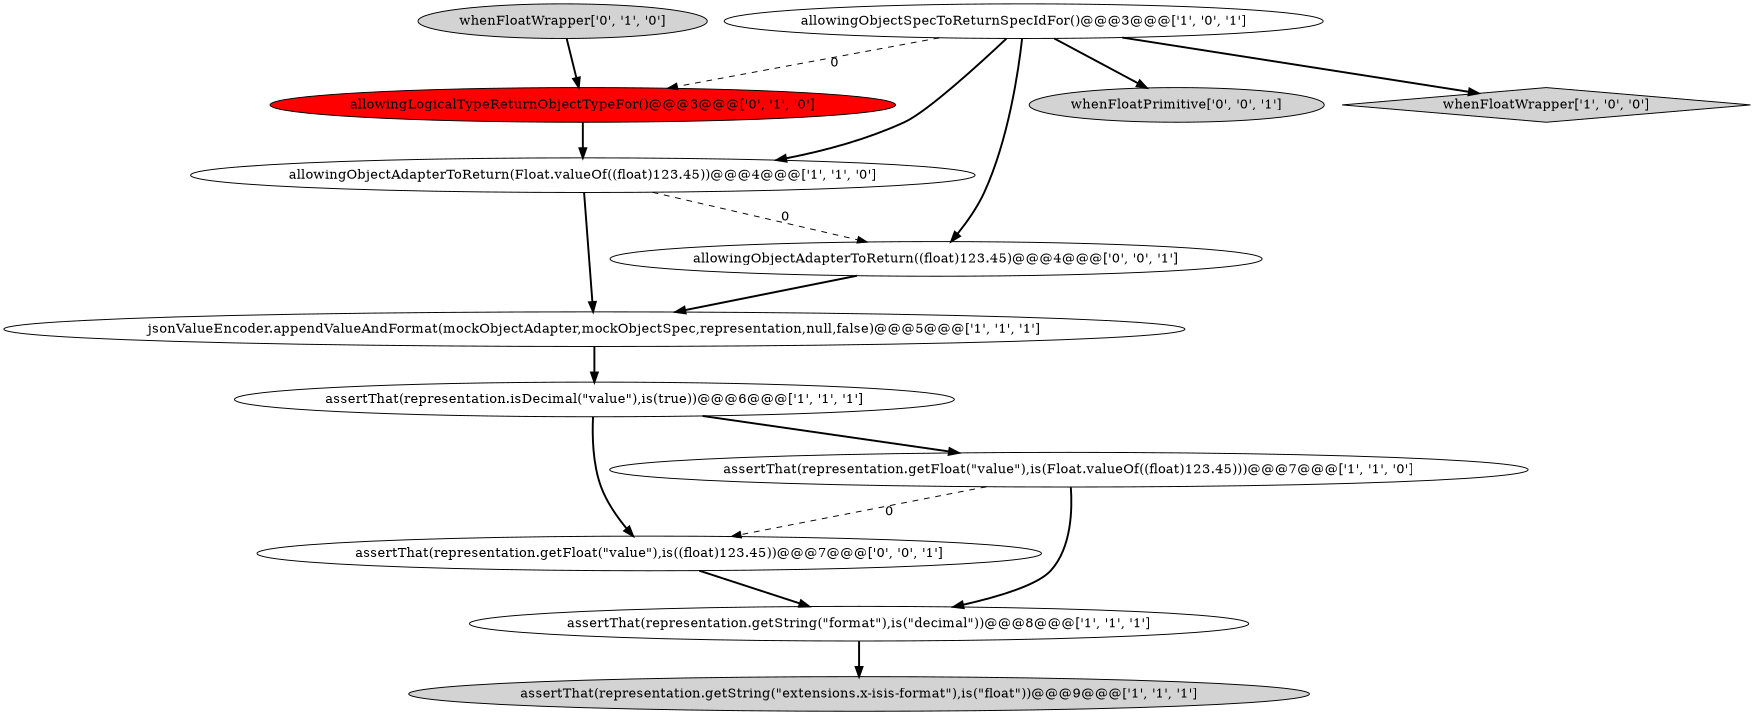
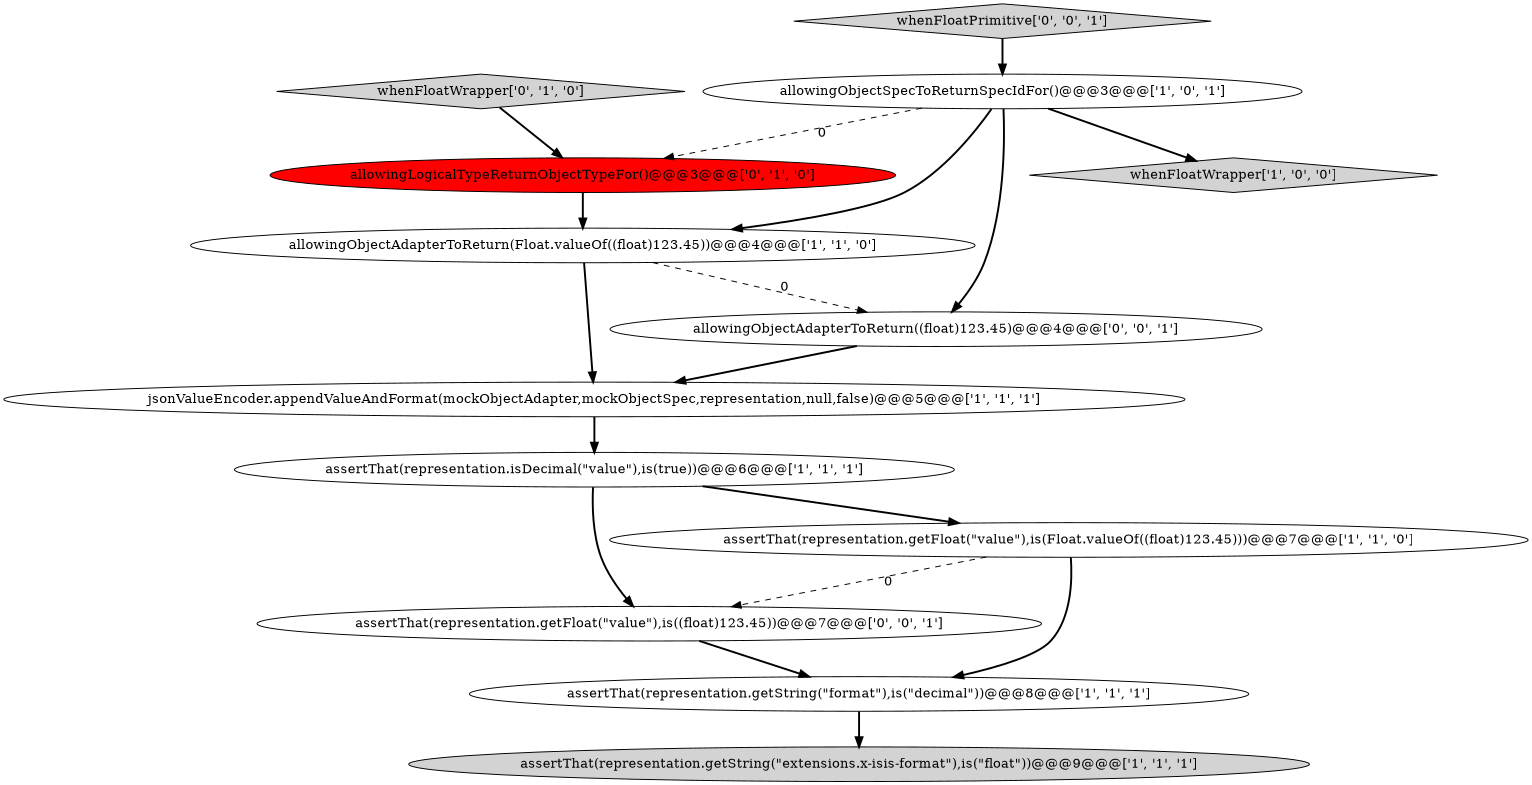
node "whenFloatWrapper['0', '1', '0']": shape ellipse -> diamond
edge "allowingObjectSpecToReturnSpecIdFor()@@@3@@@['1', '0', '1']" -> "whenFloatPrimitive['0', '0', '1']": reversed
node "whenFloatPrimitive['0', '0', '1']": shape ellipse -> diamond
